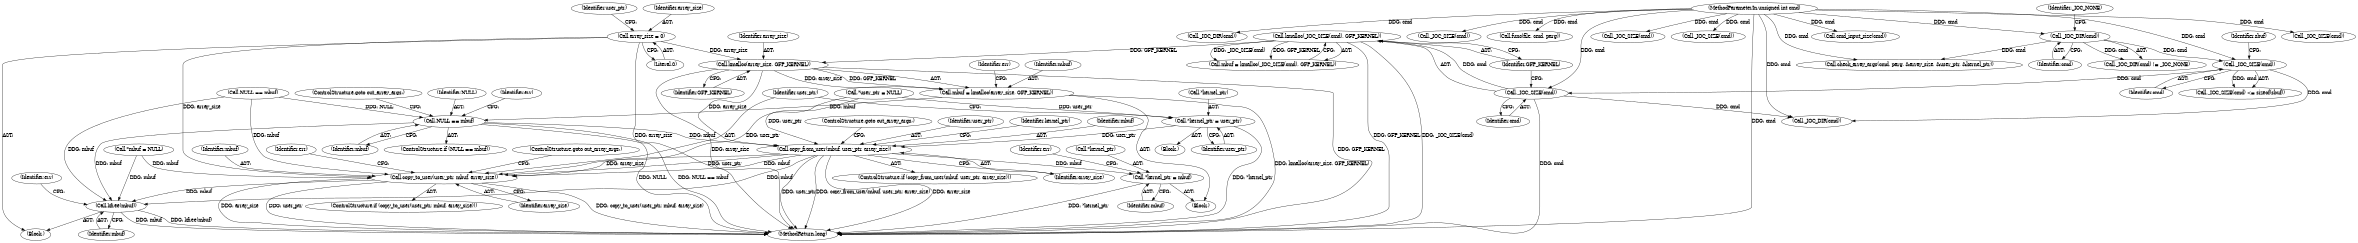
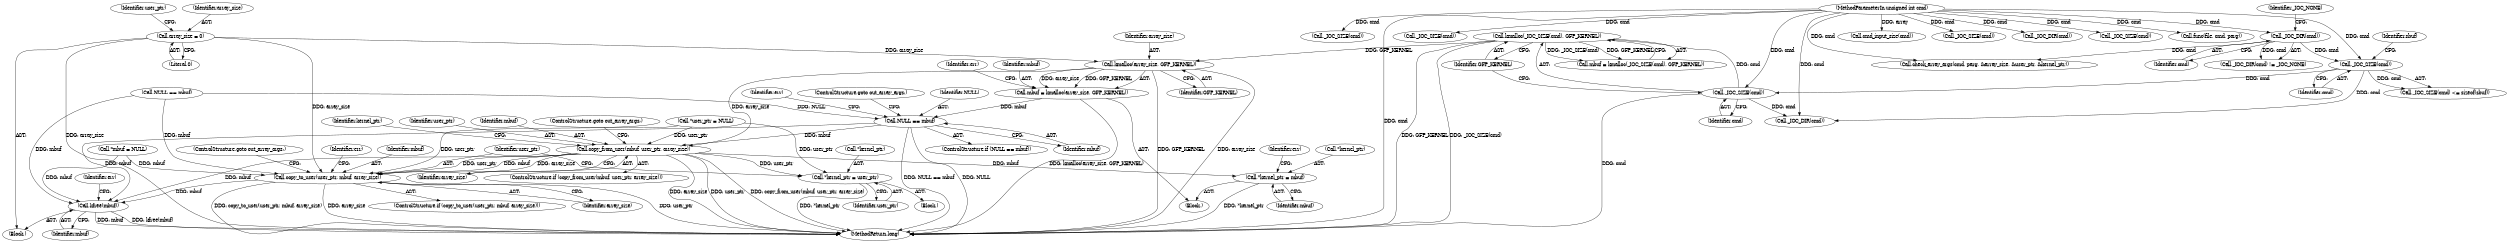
edge "(MethodParameterIn,unsigned int cmd)" -> "(Call,cmd_input_size(cmd))": label "DDG: cmd" -> "DDG: array"
edge "(Call,*kernel_ptr = user_ptr)" -> "(Call,copy_from_user(mbuf, user_ptr, array_size))": reversed
